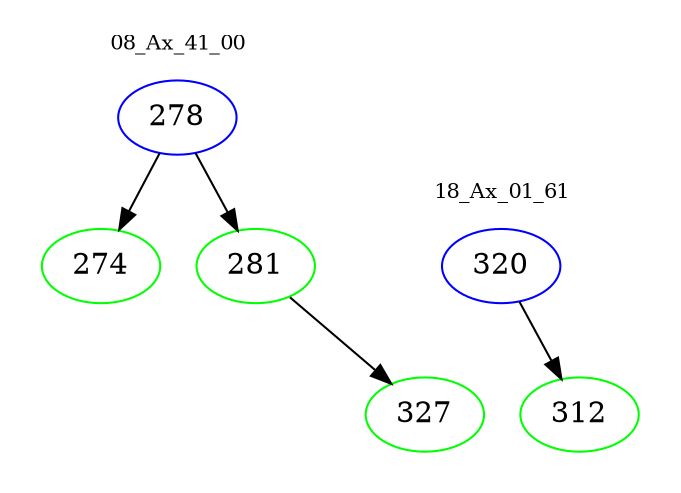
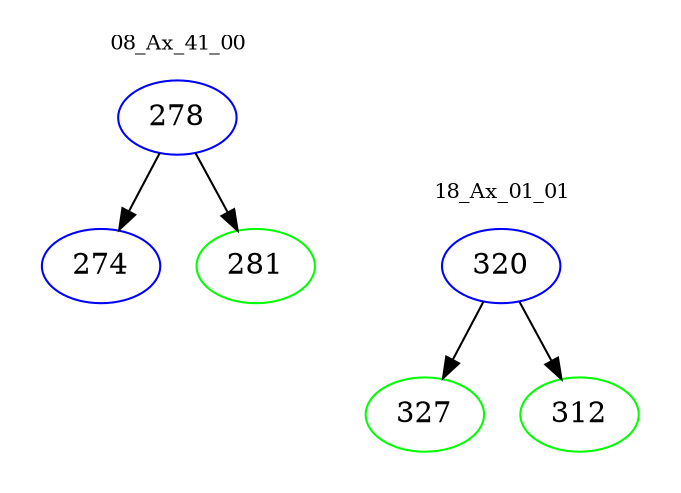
cluster "18_Ax_01_61": label "18_Ax_01_61" -> "18_Ax_01_01"
node "274": color green -> blue
edge "281" -> "327": now "320" -> "327"
